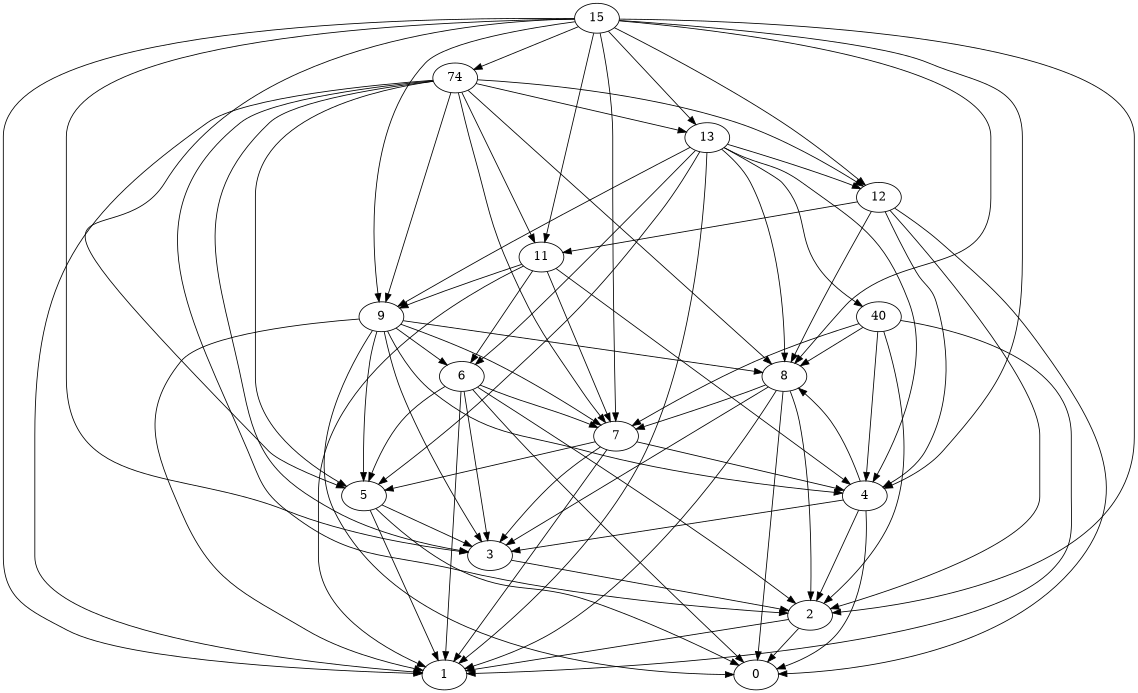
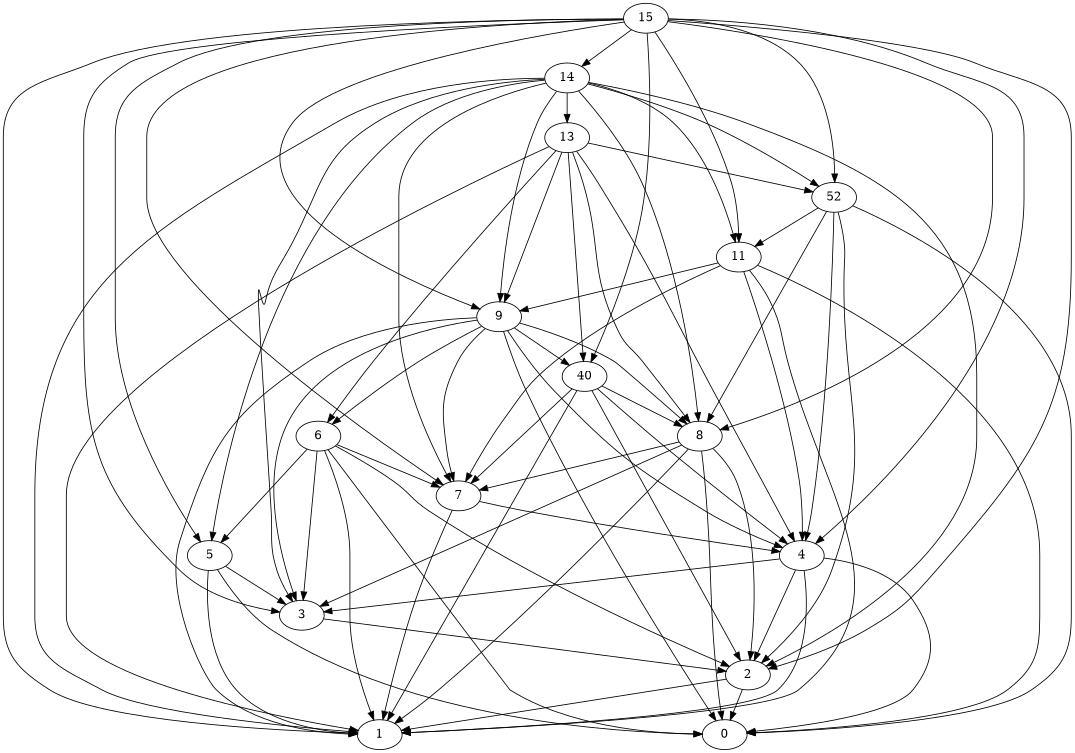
edge "15" -> "13": now "15" -> "40"
node "74": label "74" -> "14"
node "12": label "12" -> "52"
edge "11" -> "6": now "11" -> "0"
edge "13" -> "5": removed
edge "9" -> "5": now "9" -> "40"
edge "4" -> "8": now "4" -> "1"
edge "7" -> "5": removed
edge "7" -> "3": removed
